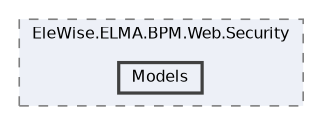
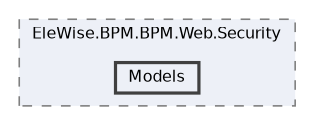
cluster "EleWise.ELMA.BPM.Web.Security": label "EleWise.ELMA.BPM.Web.Security" -> "EleWise.BPM.BPM.Web.Security"
